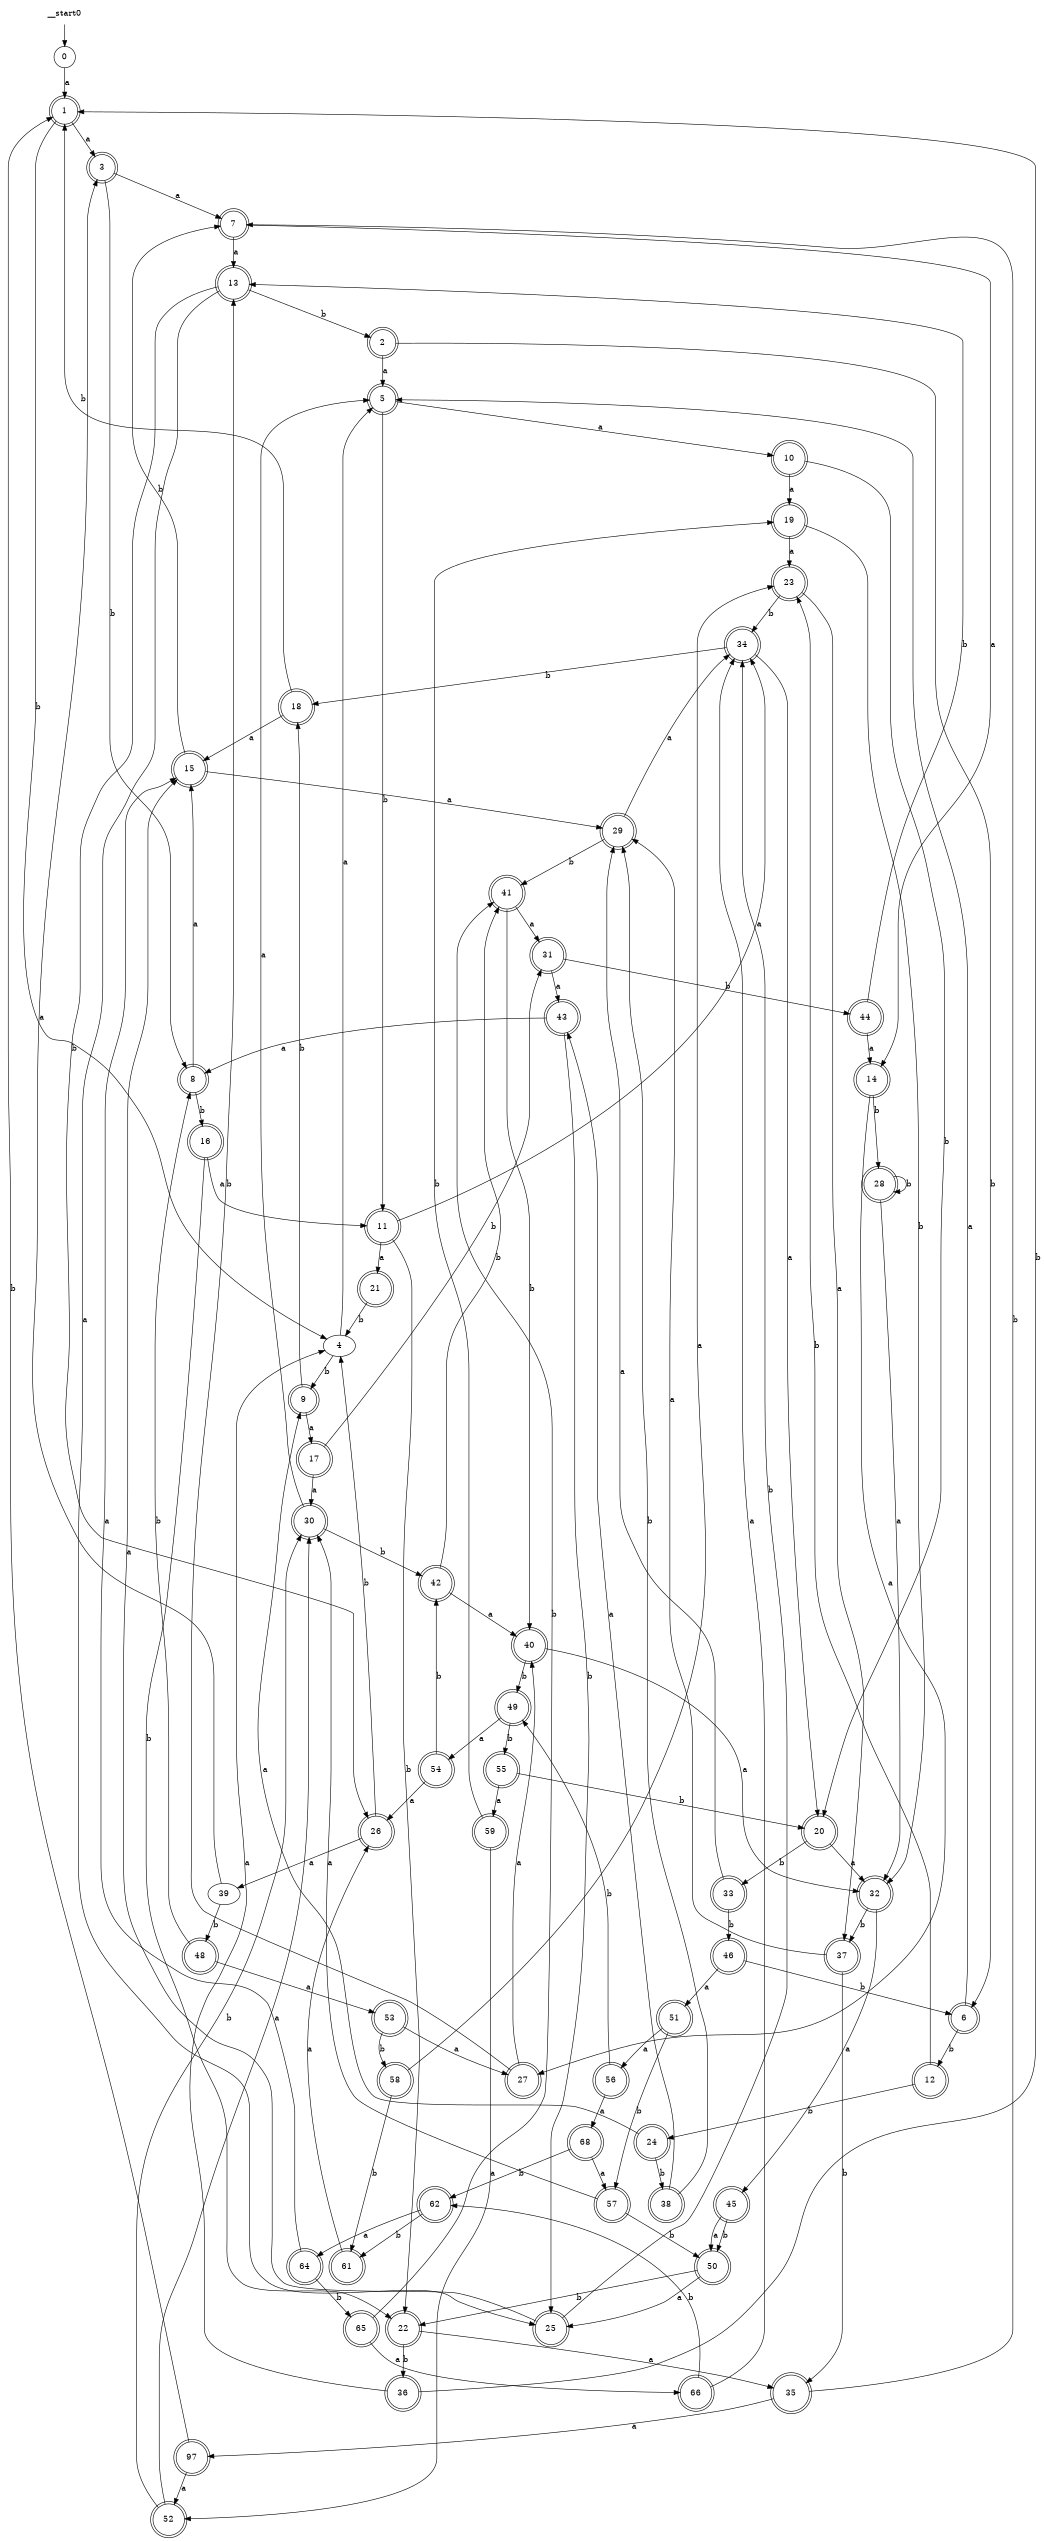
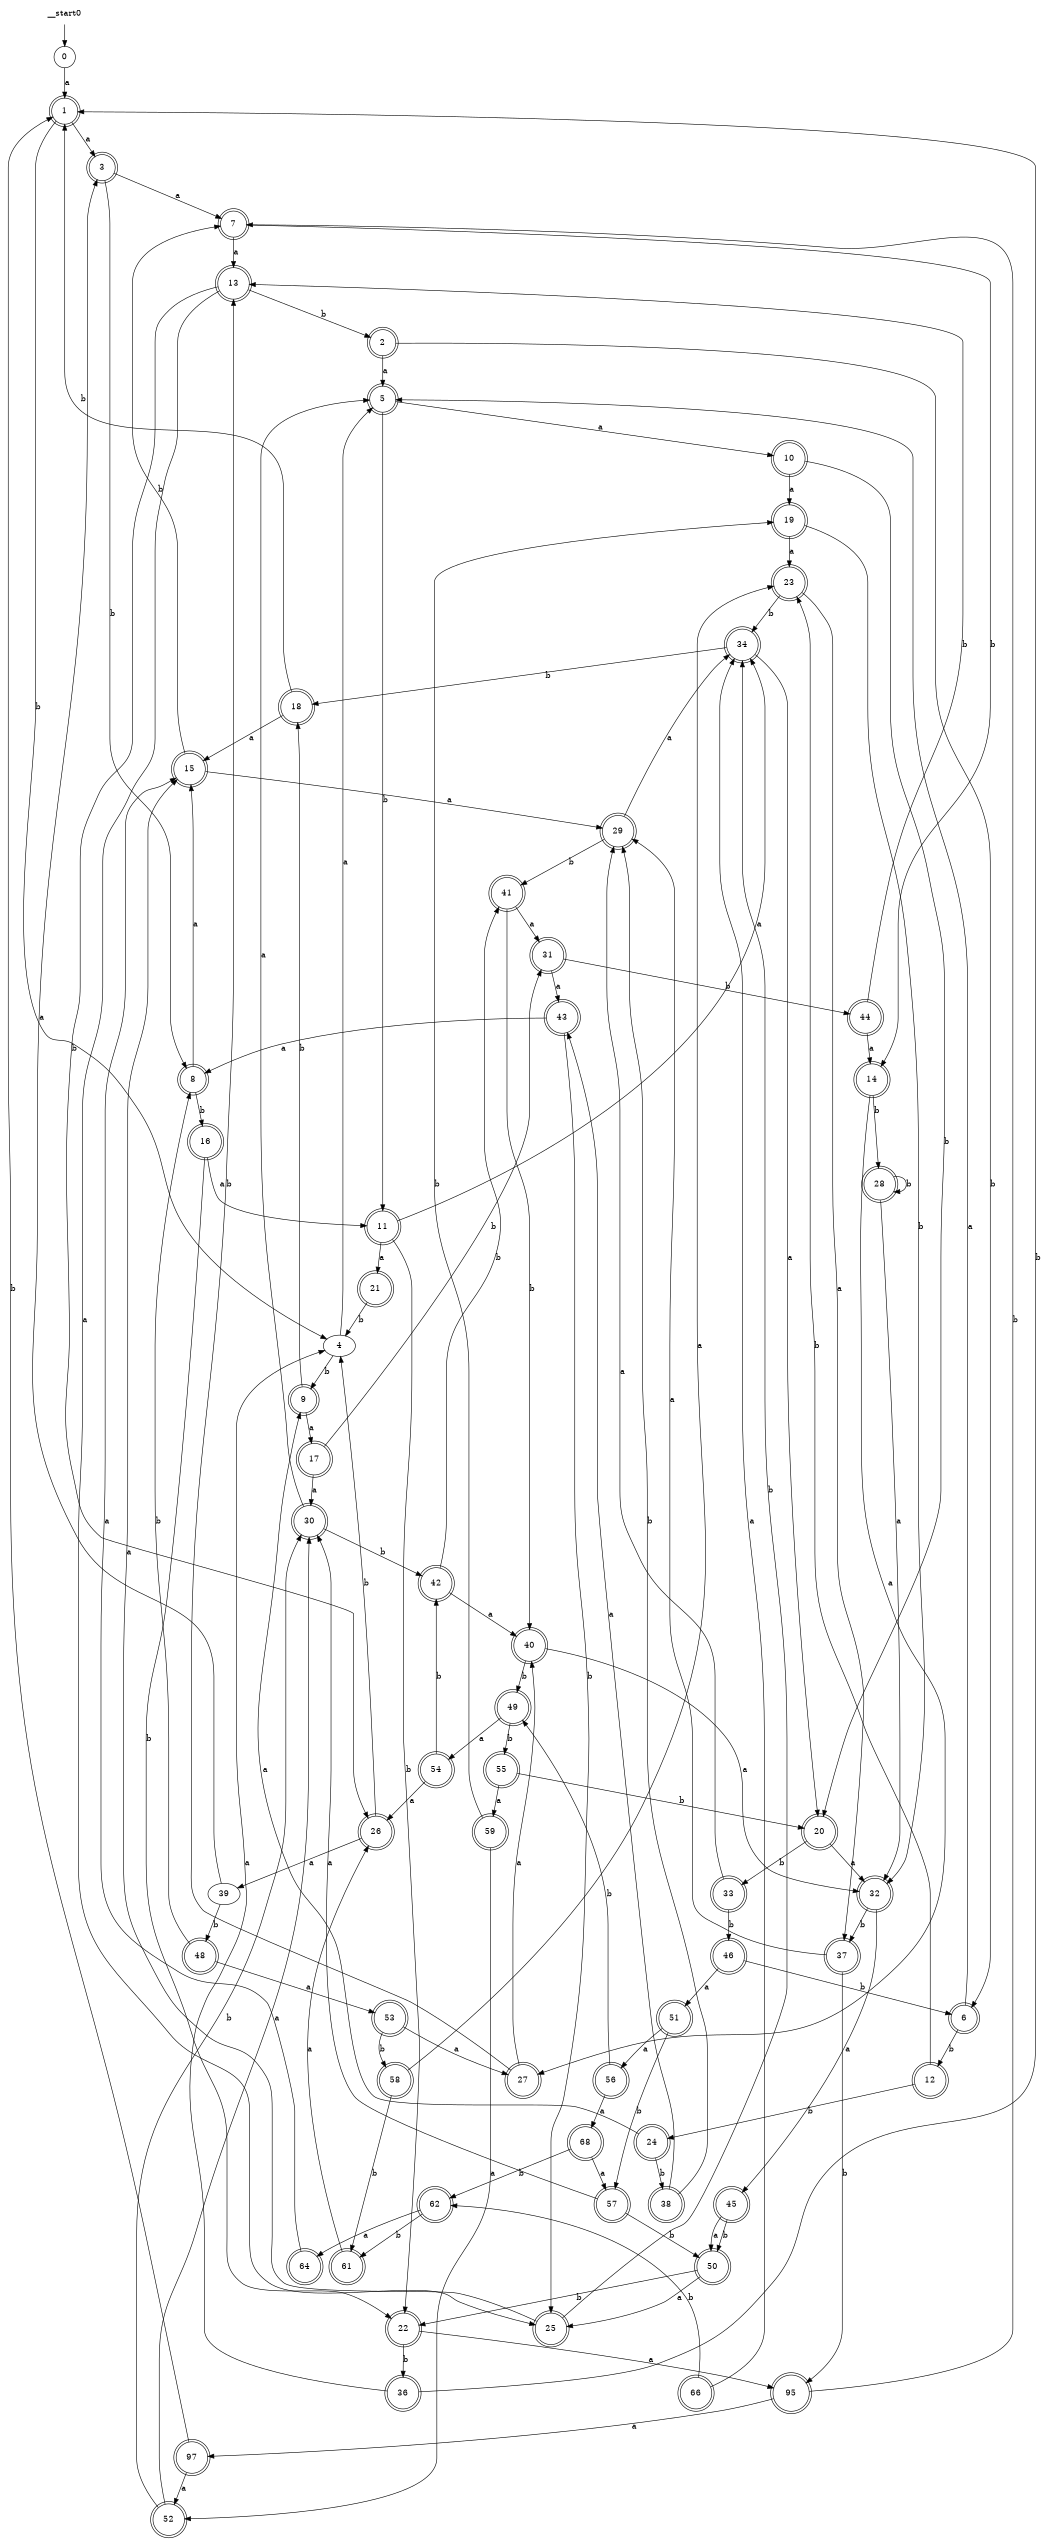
edge "7" -> "14": label "a" -> "b"
node "65": removed
node "35": label "35" -> "95"
